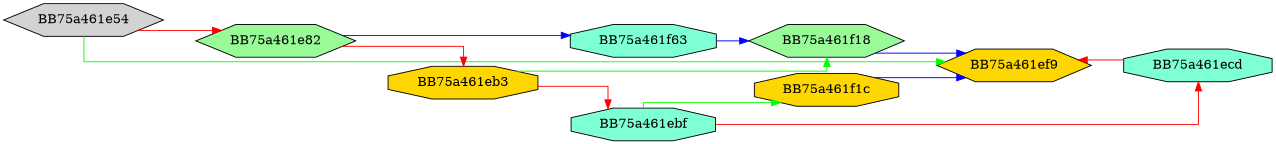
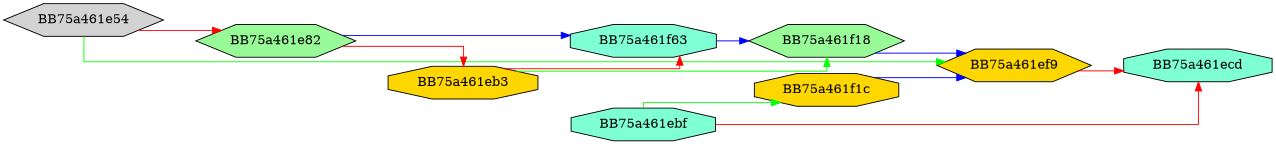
edge "BB75a461ecd" -> "BB75a461ef9": reversed
edge "BB75a461eb3" -> "BB75a461ebf": now "BB75a461eb3" -> "BB75a461f63"
